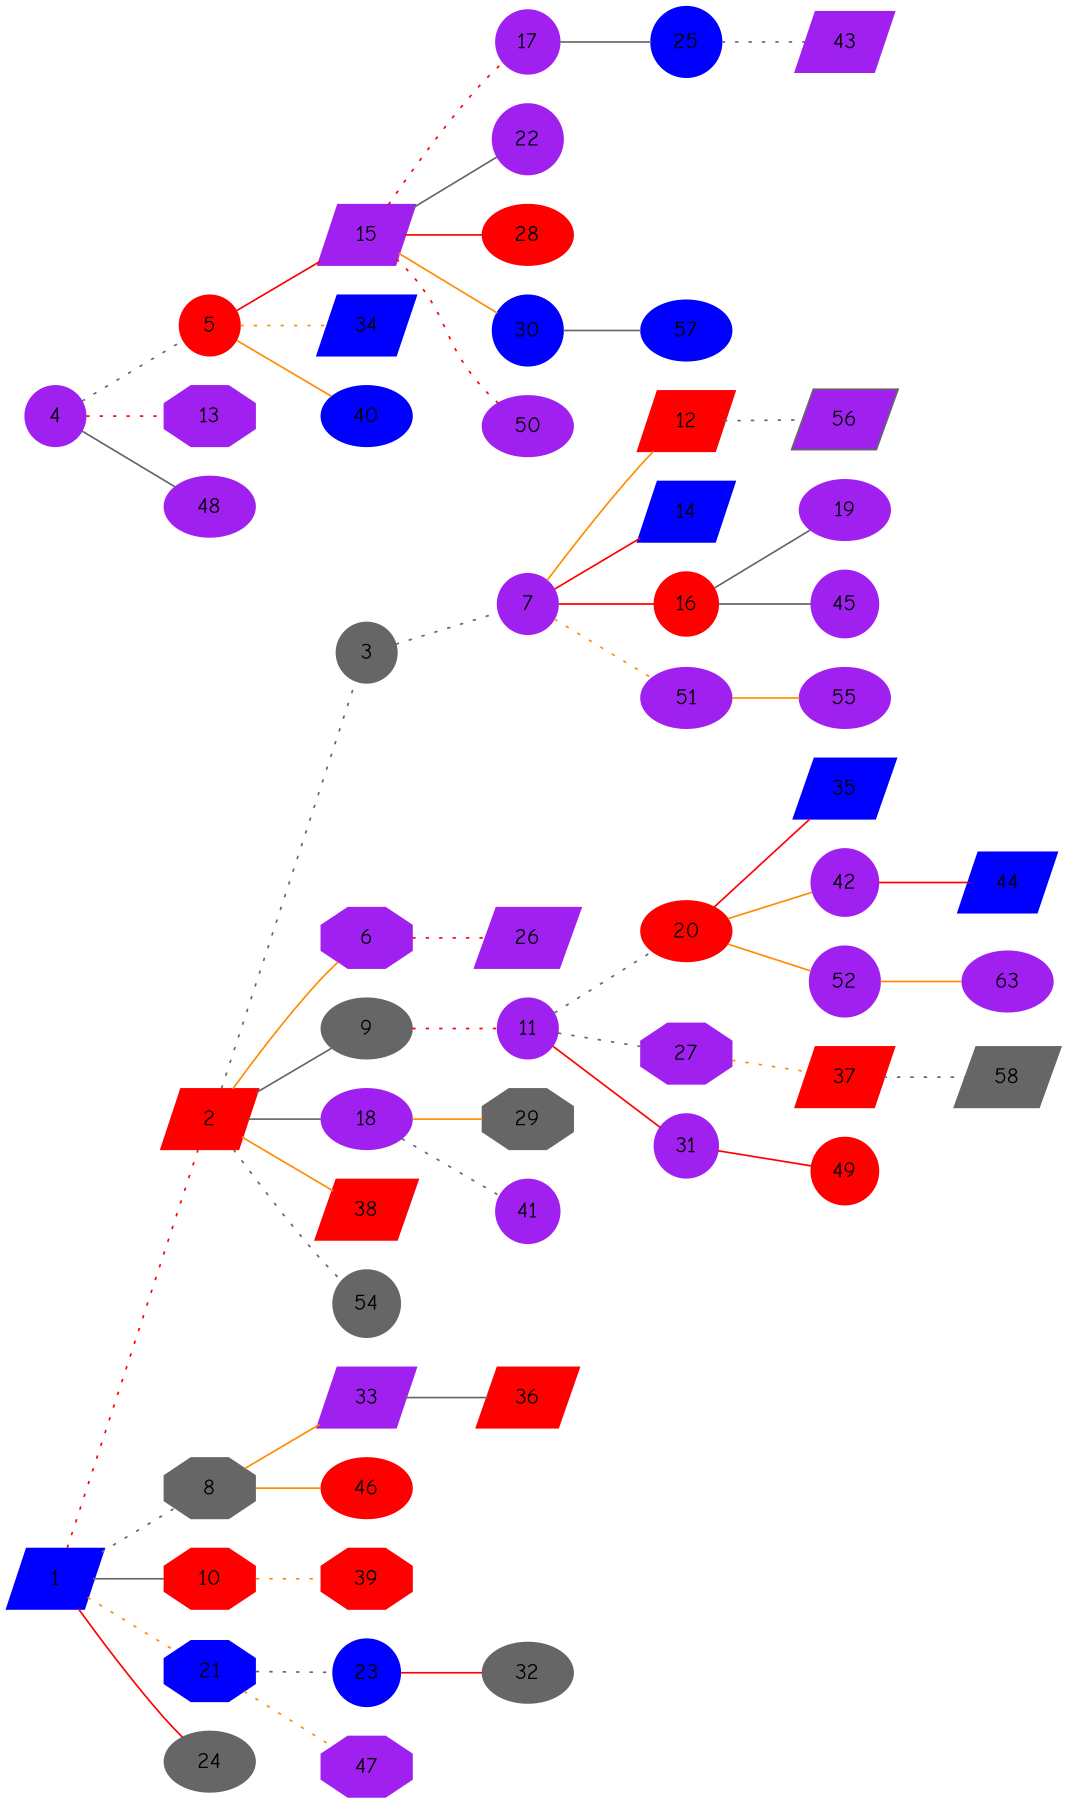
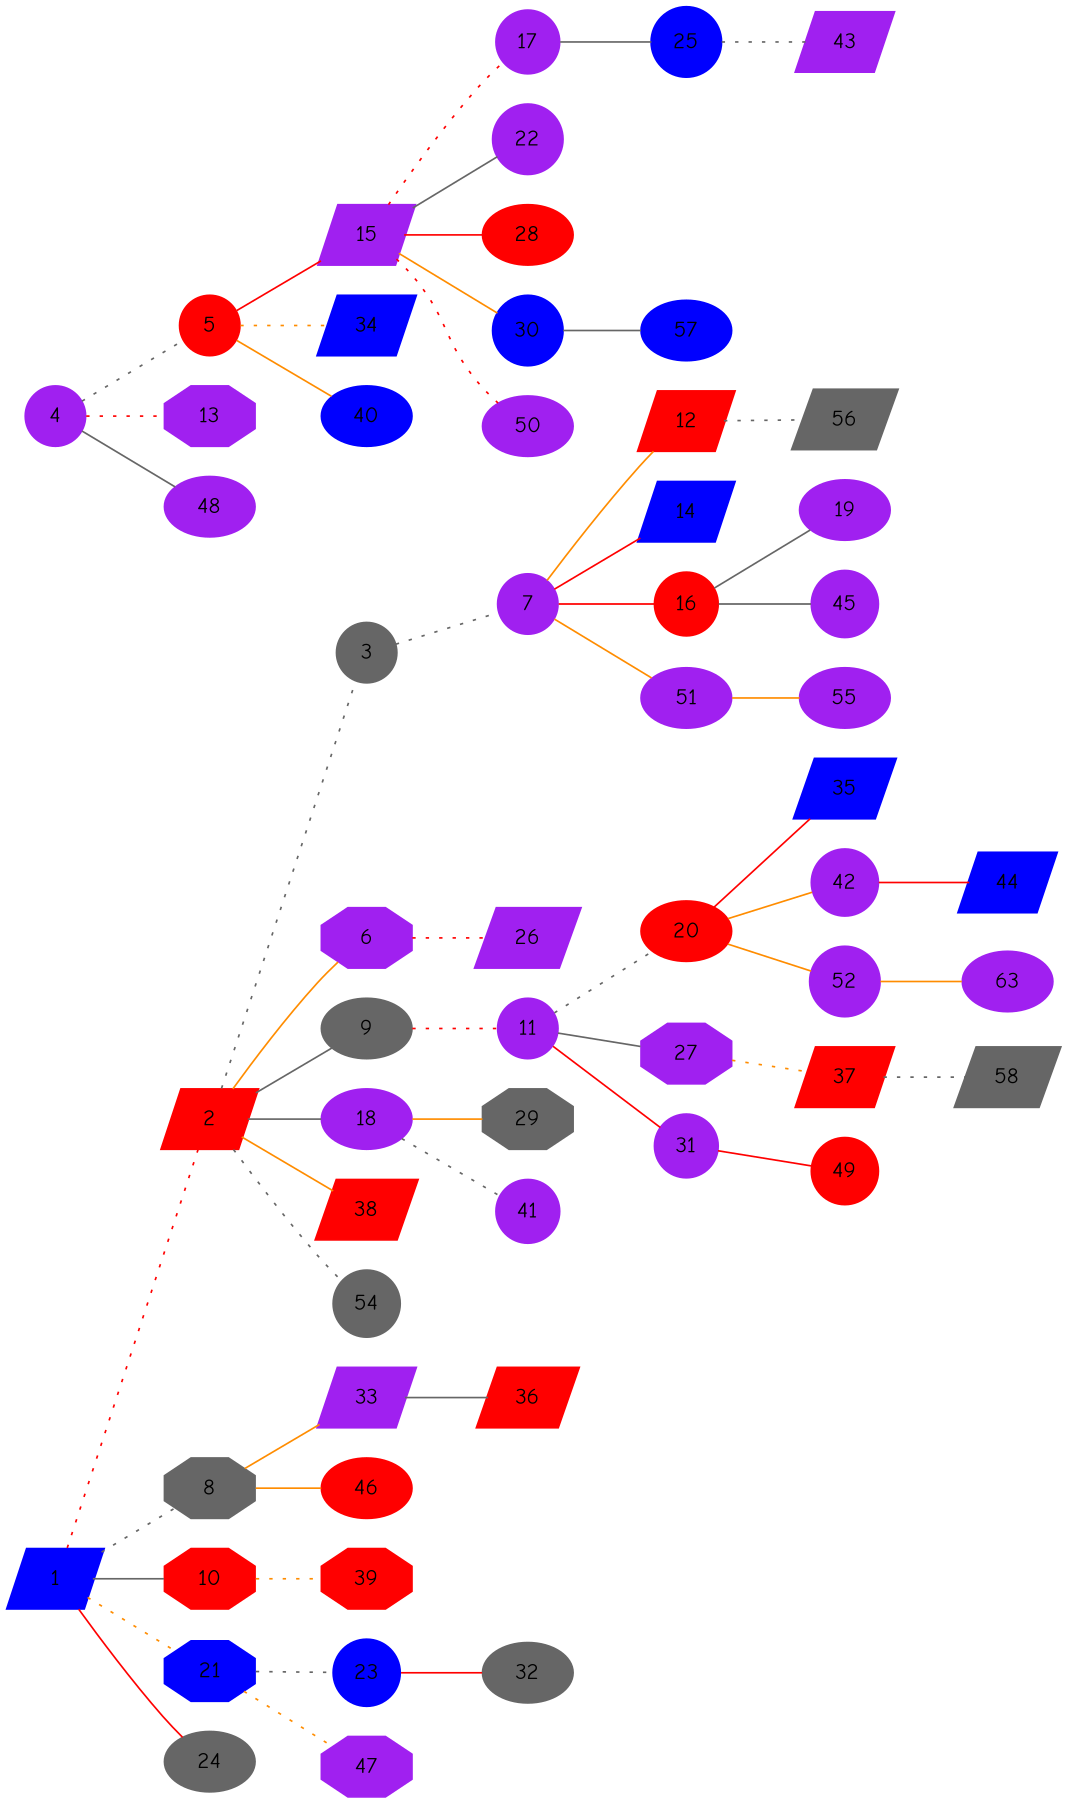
node "56": fillcolor purple -> gray40
edge "7" -- "51": style dotted -> solid
edge "11" -- "27": style dotted -> solid
